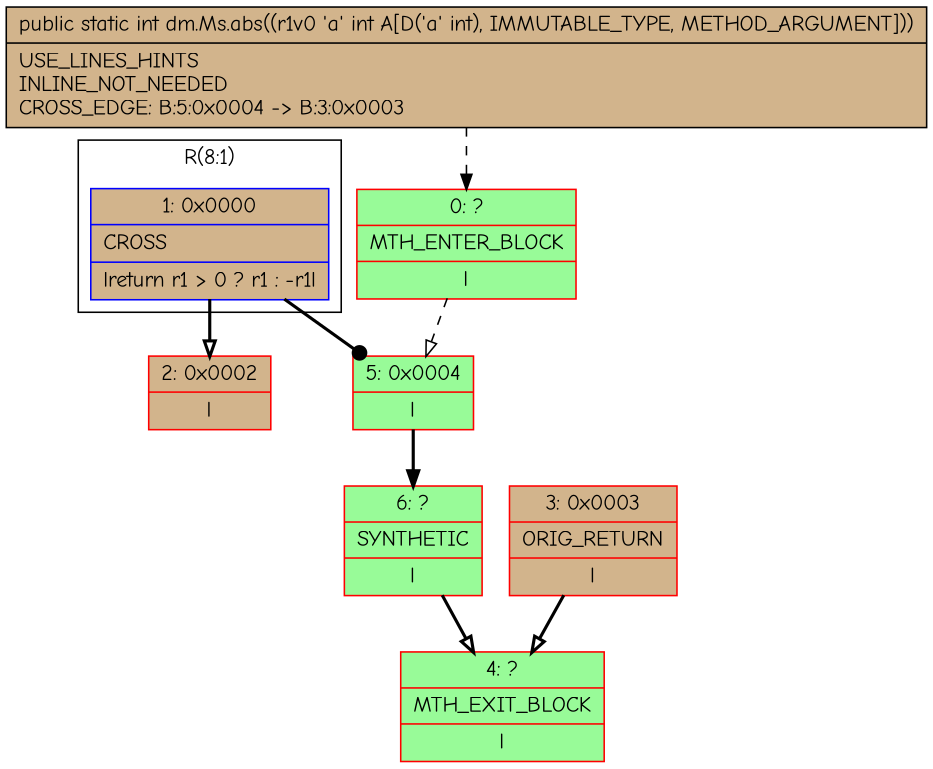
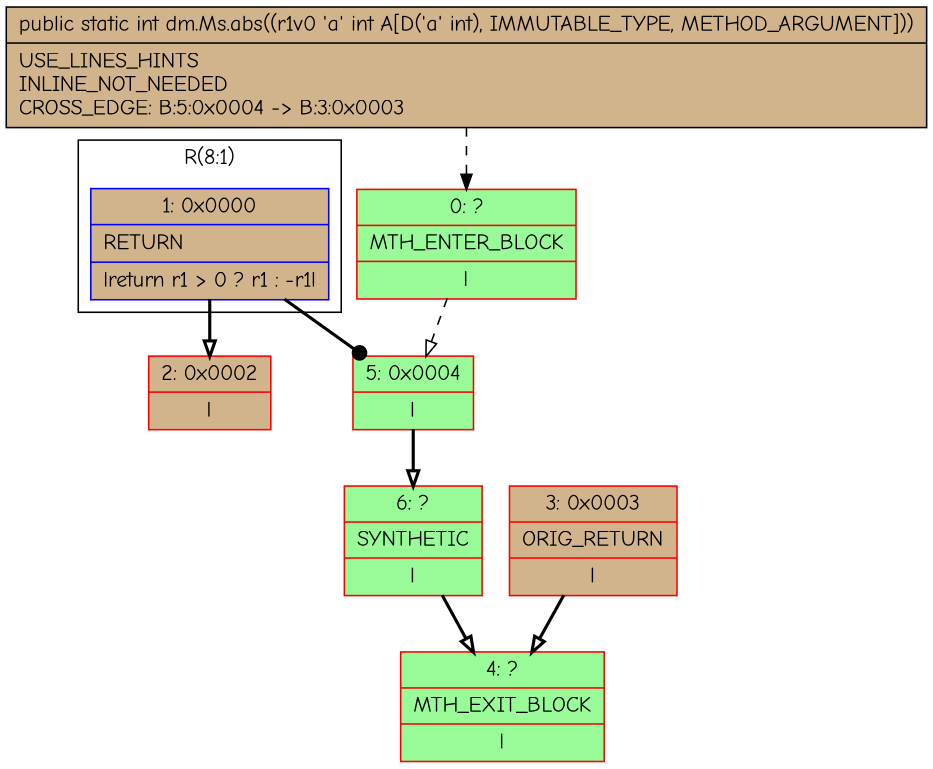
node "1: 0x0000": text "CROSS" -> "RETURN"
edge "5: 0x0004" -> "6: ?": arrowhead normal -> onormal
